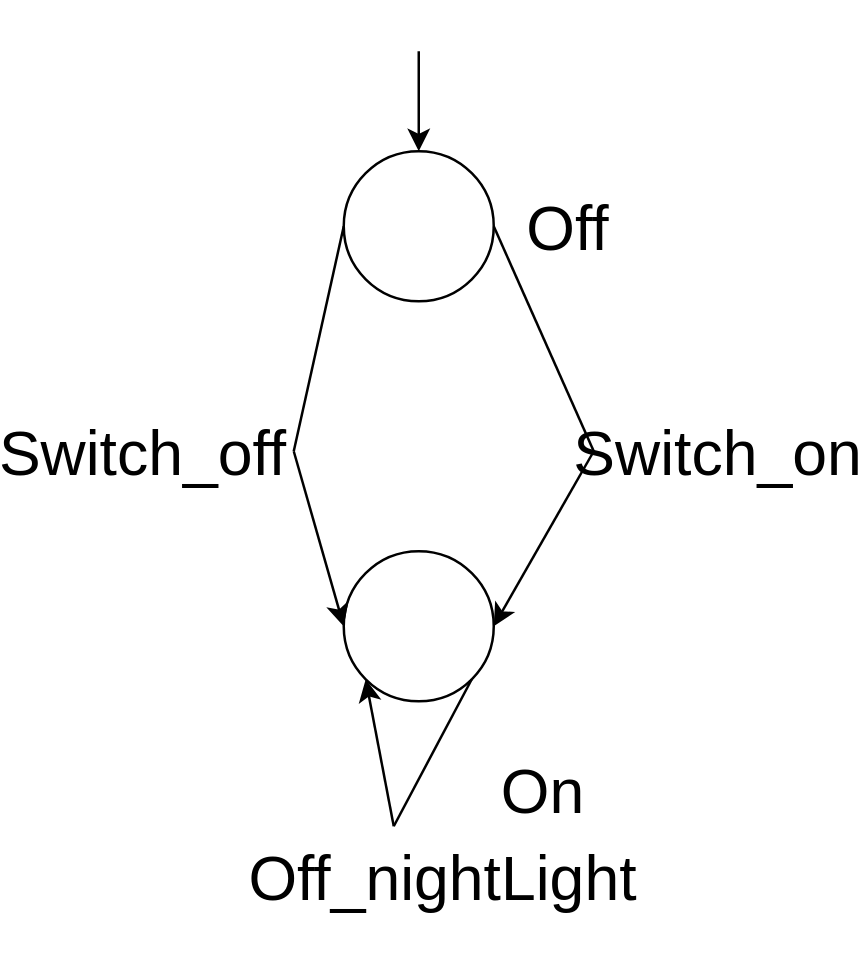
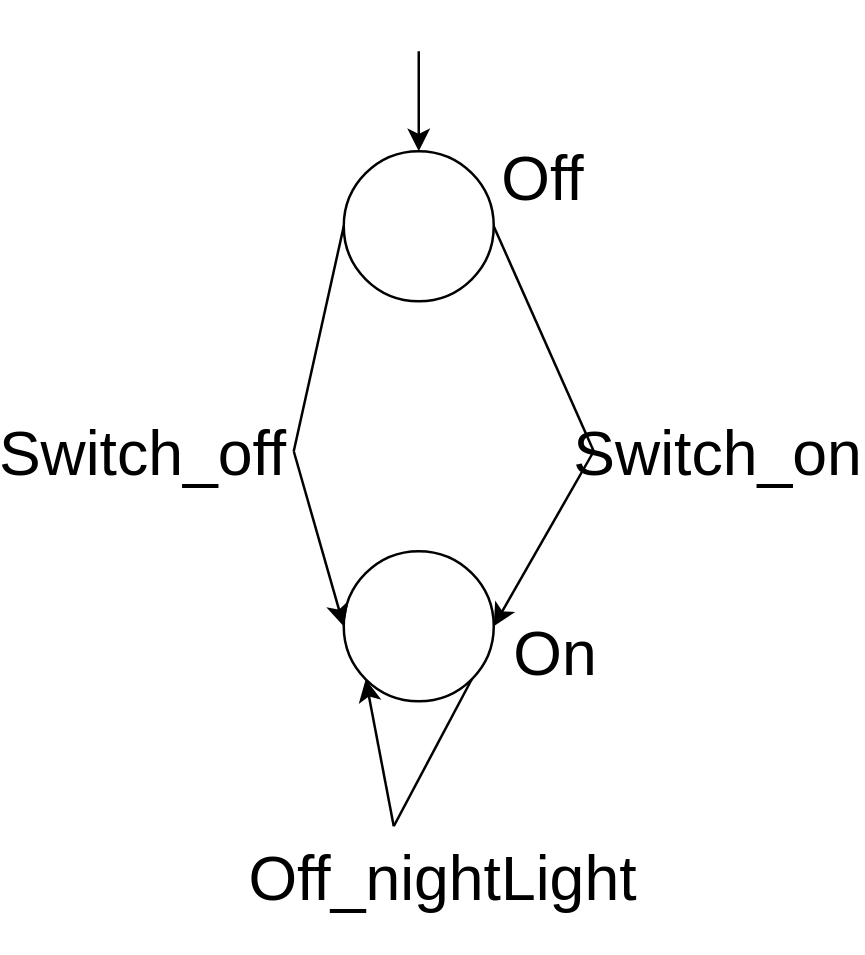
node "Off": moved (569, 226) -> (544, 176)
node "On": moved (544, 789) -> (556, 651)
